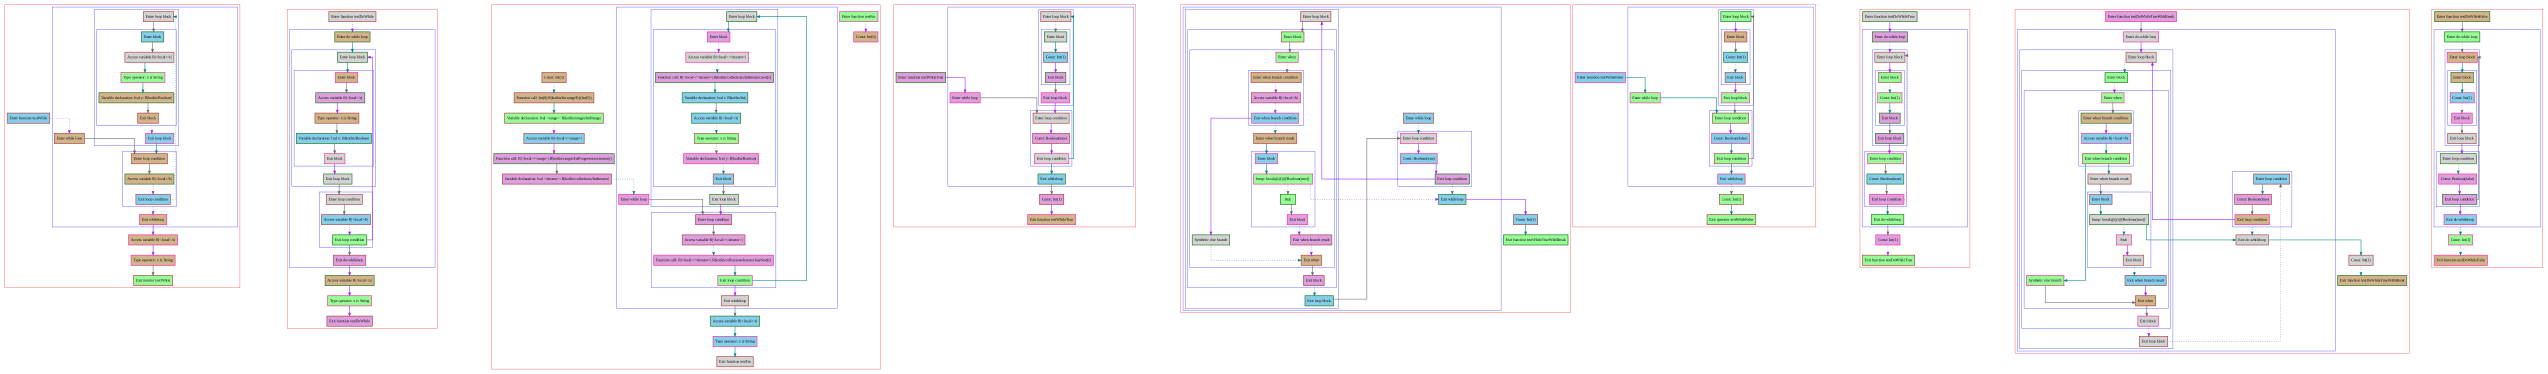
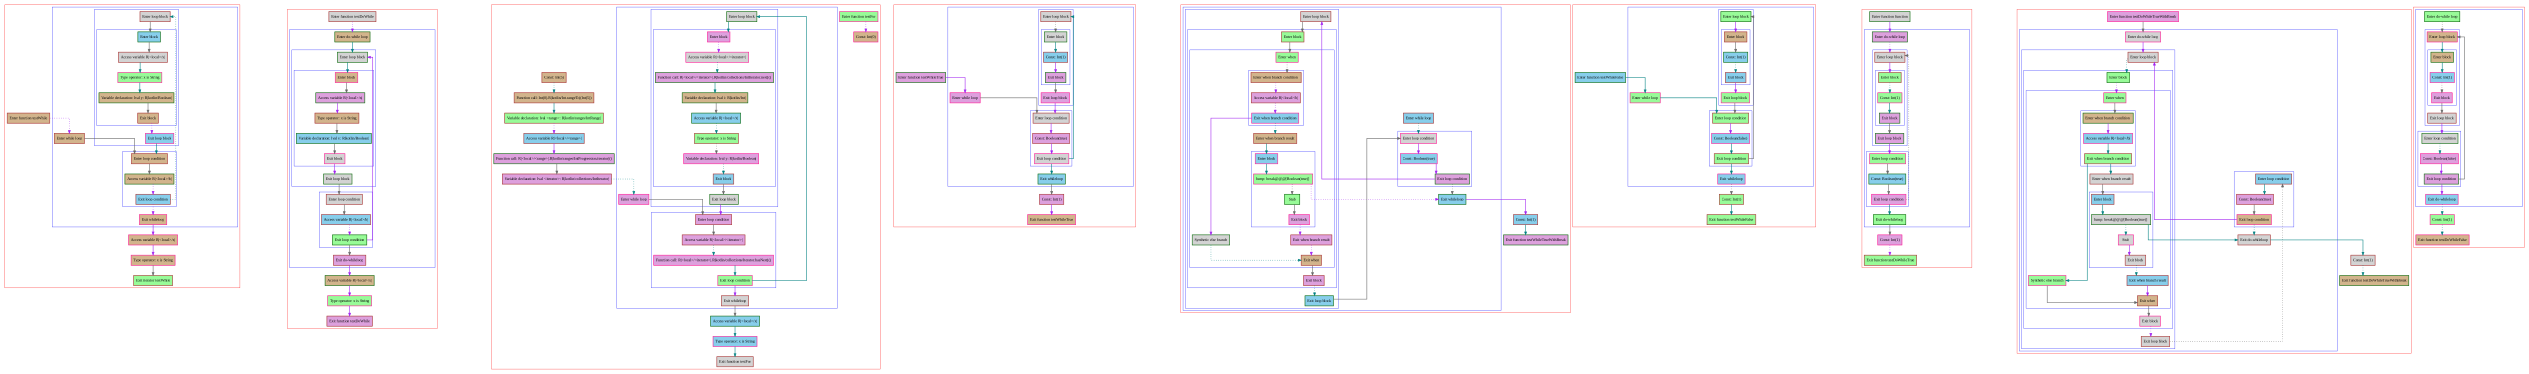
node "Enter function testDoWhileTrue": label "Enter function testDoWhileTrue" -> "Enter function function"
node "Enter function testDoWhileFalse": removed
node "Enter function testWhileFalse": color deeppink -> darkgreen
node "Variable declaration: lval i: R|kotlin/Int|": fillcolor skyblue -> tan
node "Enter function testWhile": fillcolor skyblue -> tan
node "Exit operator testWhileFalse": label "Exit operator testWhileFalse" -> "Exit function testWhileFalse"
node "Exit function testWhileTrueWithBreak": fillcolor palegreen -> plum
